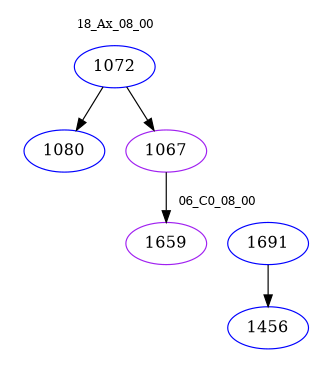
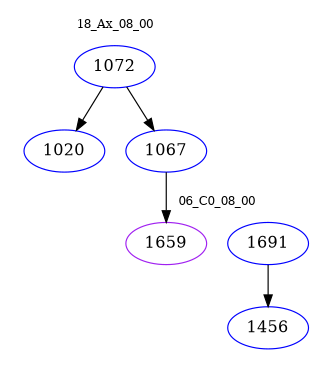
node "1080": label "1080" -> "1020"
node "1067": color purple -> blue
